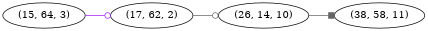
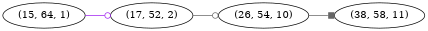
node "(15, 64, 3)": label "(15, 64, 3)" -> "(15, 64, 1)"
node "(17, 62, 2)": label "(17, 62, 2)" -> "(17, 52, 2)"
node "(26, 14, 10)": label "(26, 14, 10)" -> "(26, 54, 10)"
